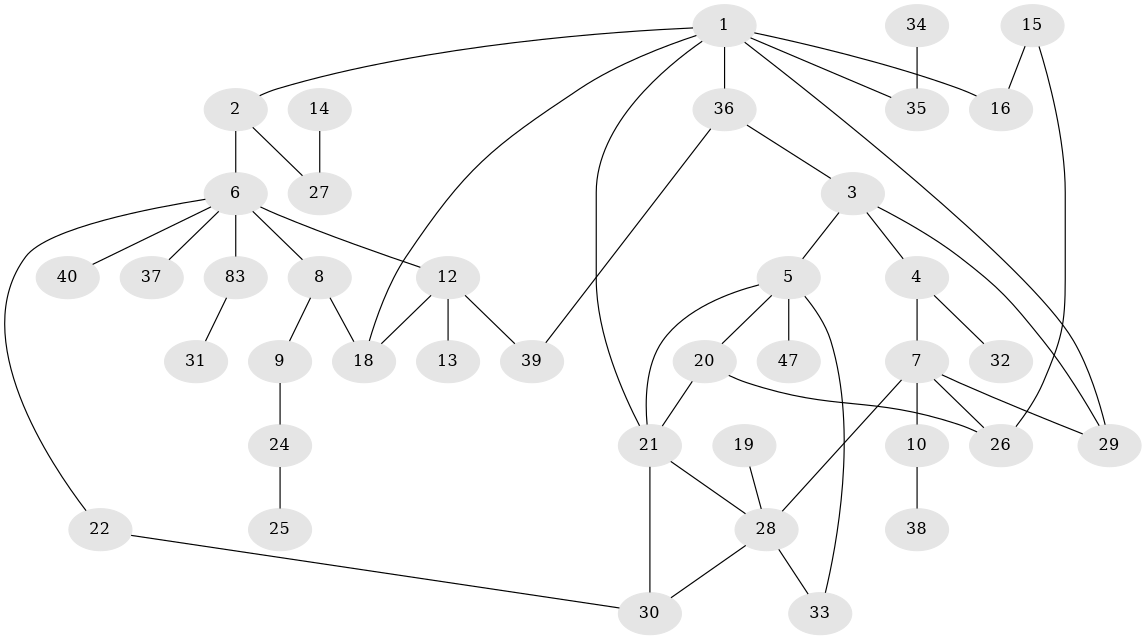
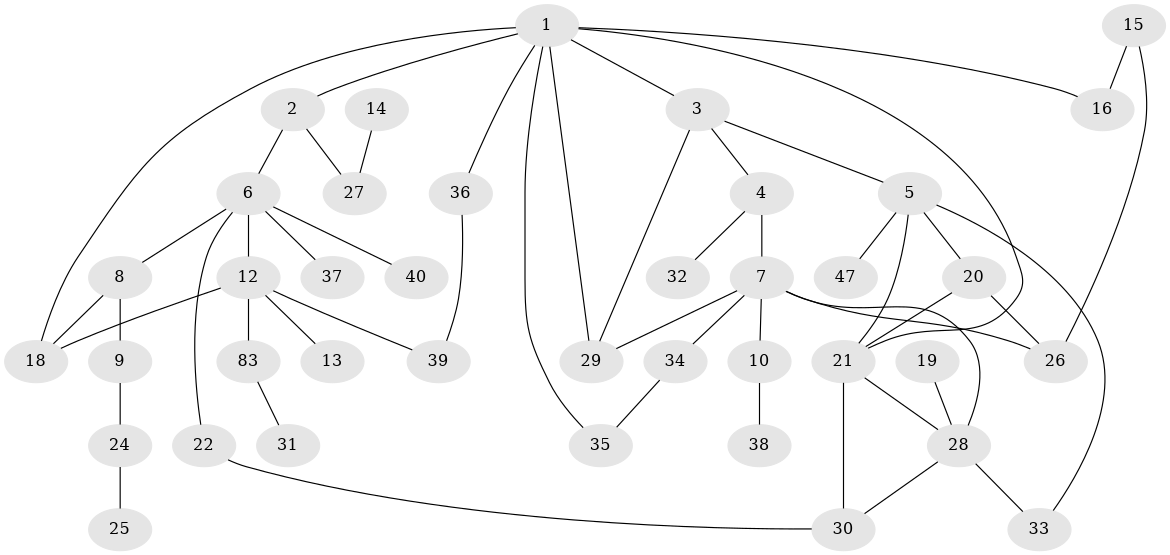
edge "36" -- "3": now "1" -- "3"
edge "6" -- "83": now "12" -- "83"
edge "7" -- "34": added
